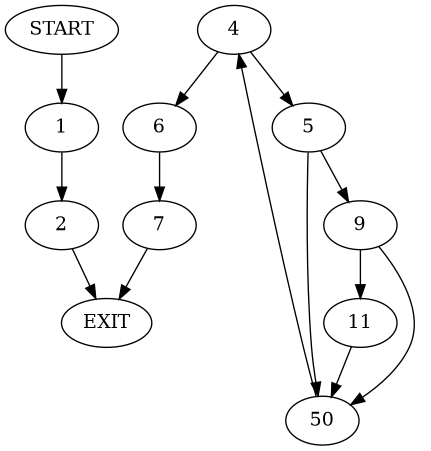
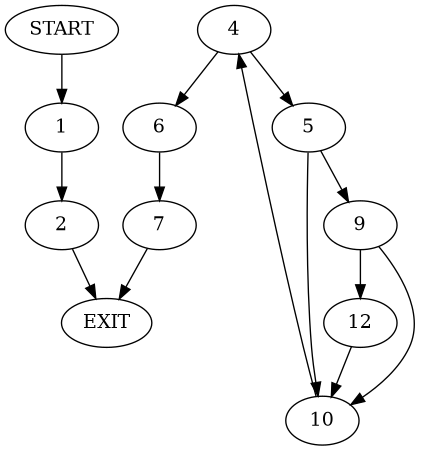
node "11": label "11" -> "12"
node "50": label "50" -> "10"
